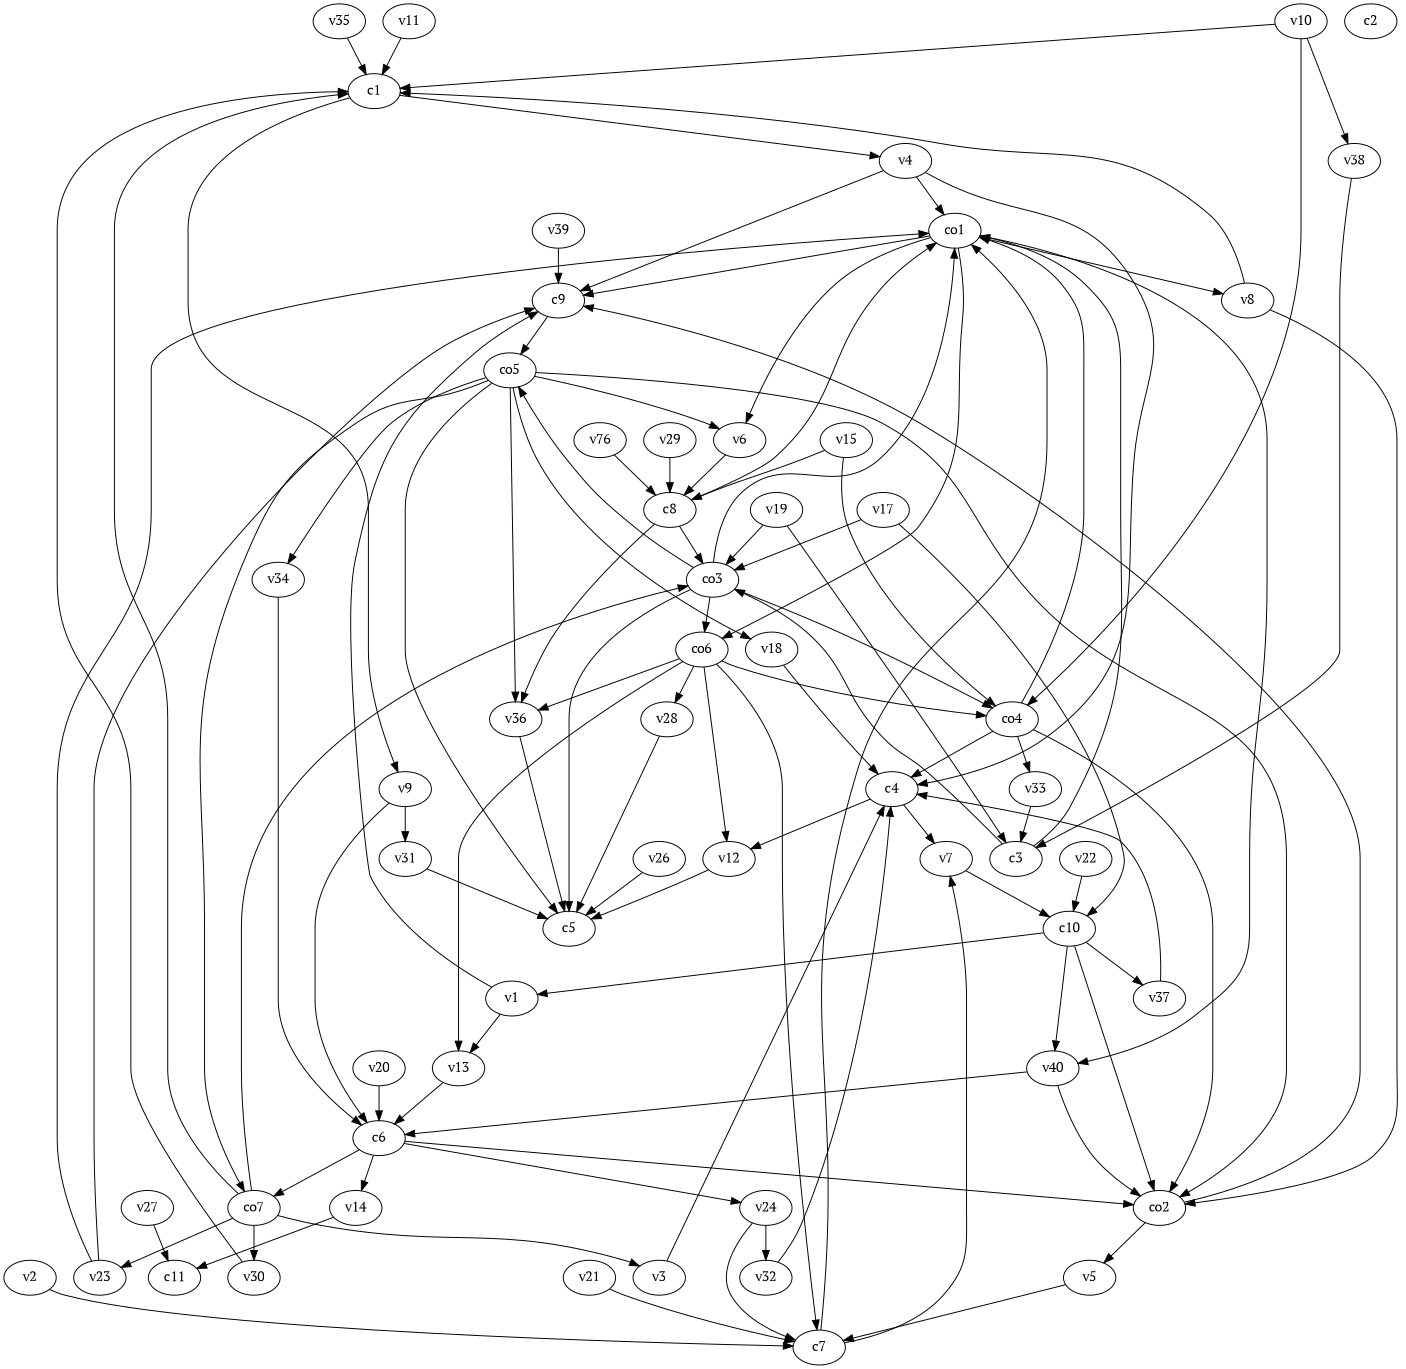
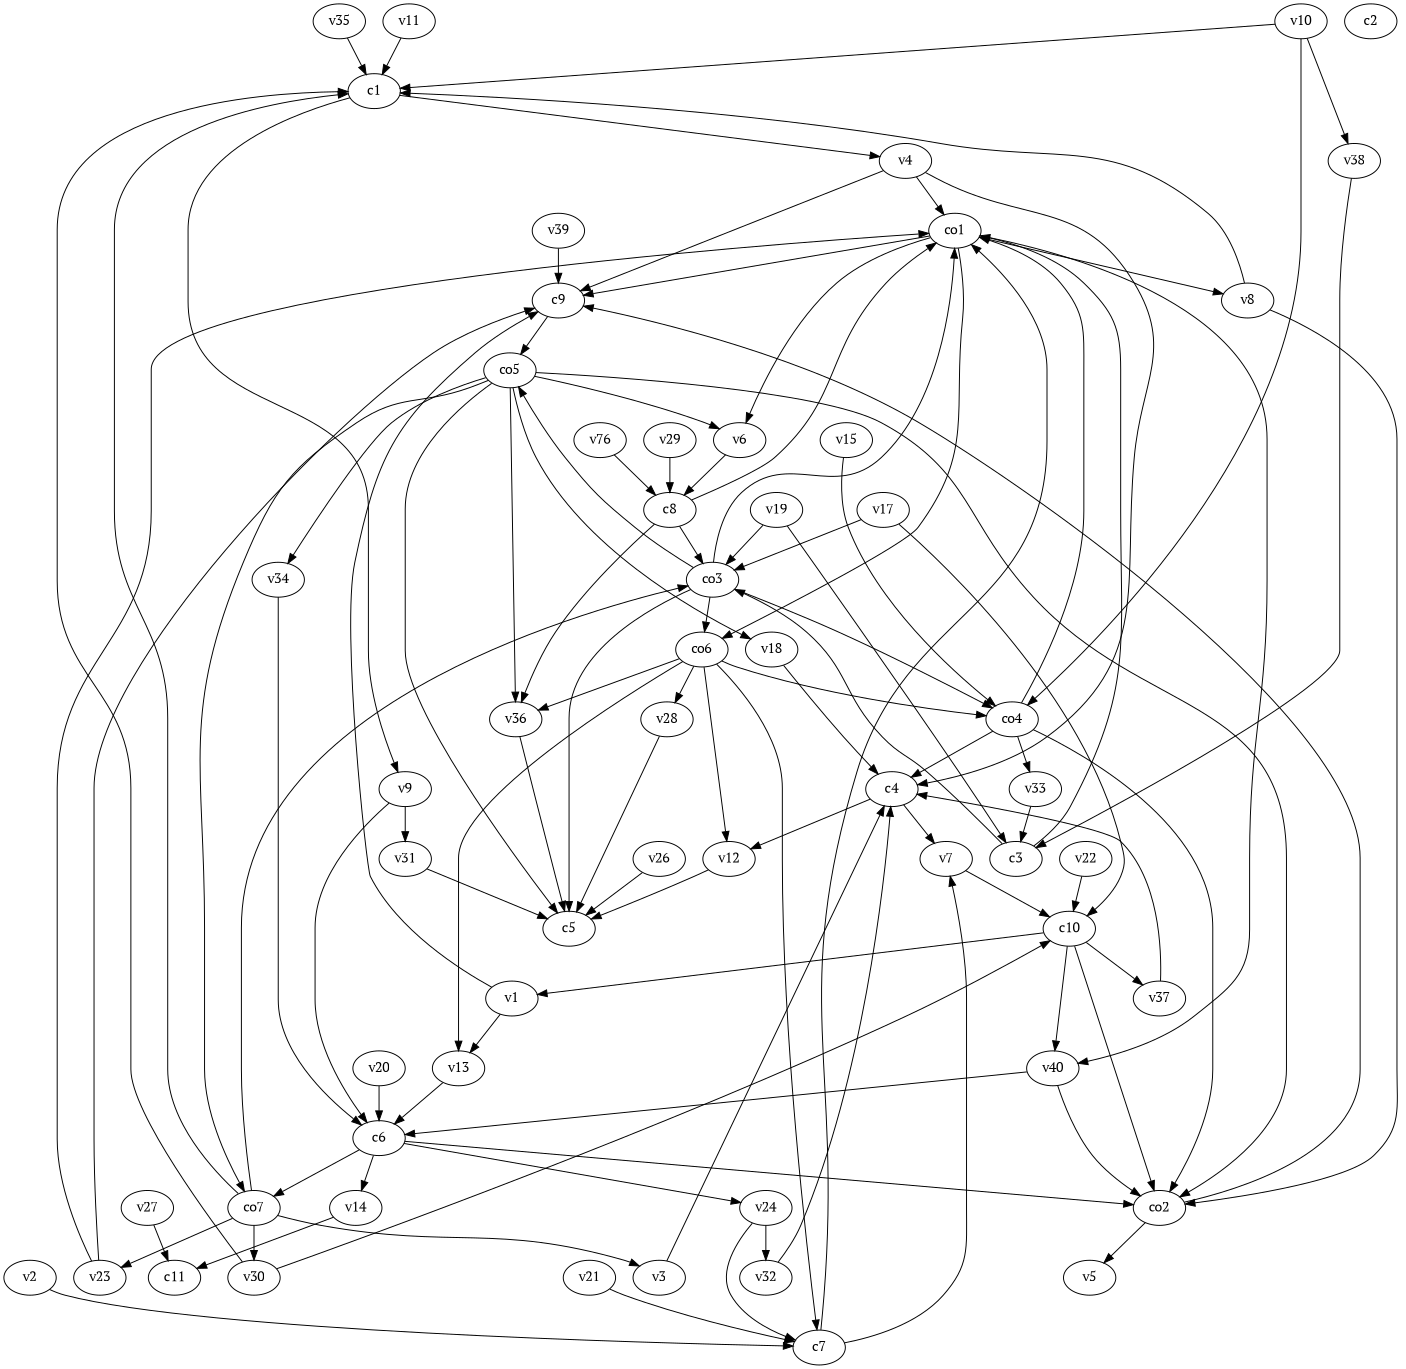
edge "v15" -> "c8": removed
edge "v30" -> "c10": added
edge "v5" -> "c7": removed
